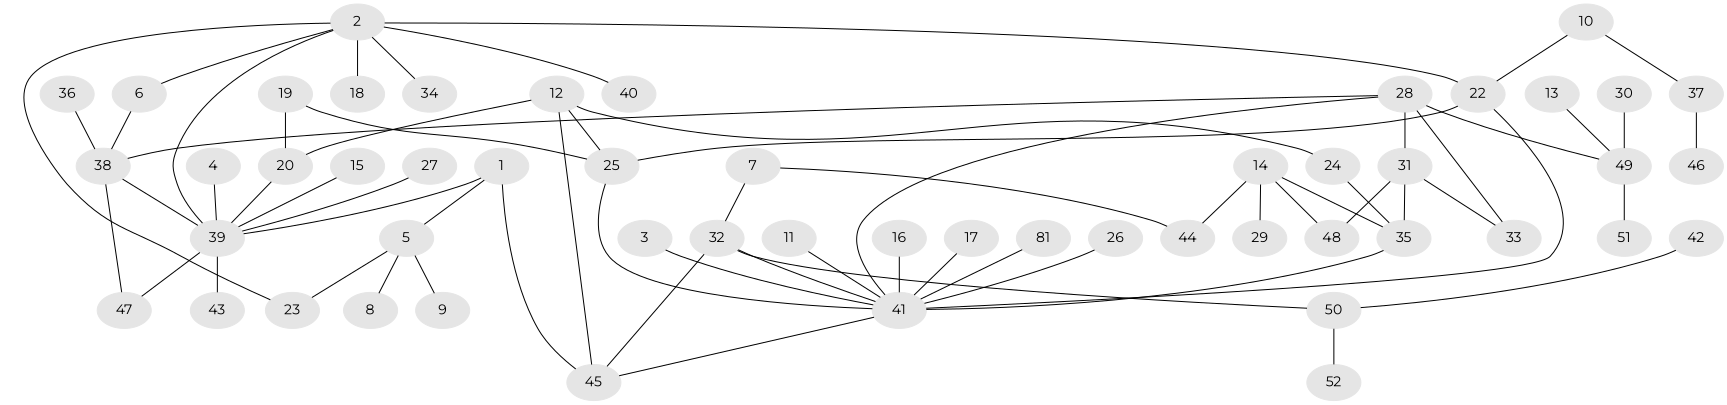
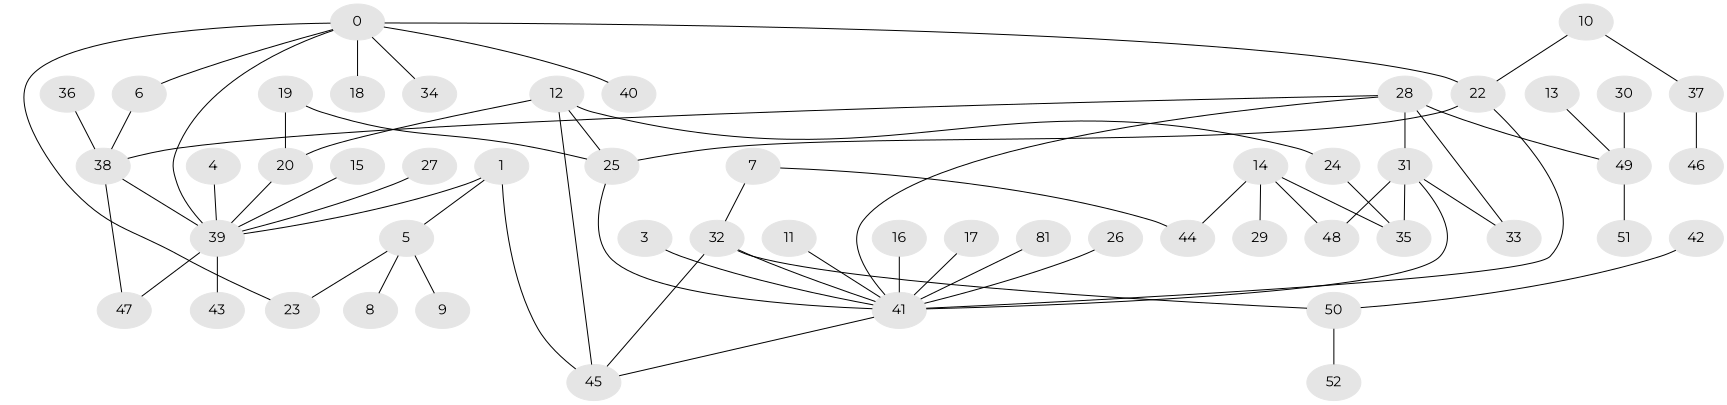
node "2": label "2" -> "0"
edge "35" -- "41": now "31" -- "41"
